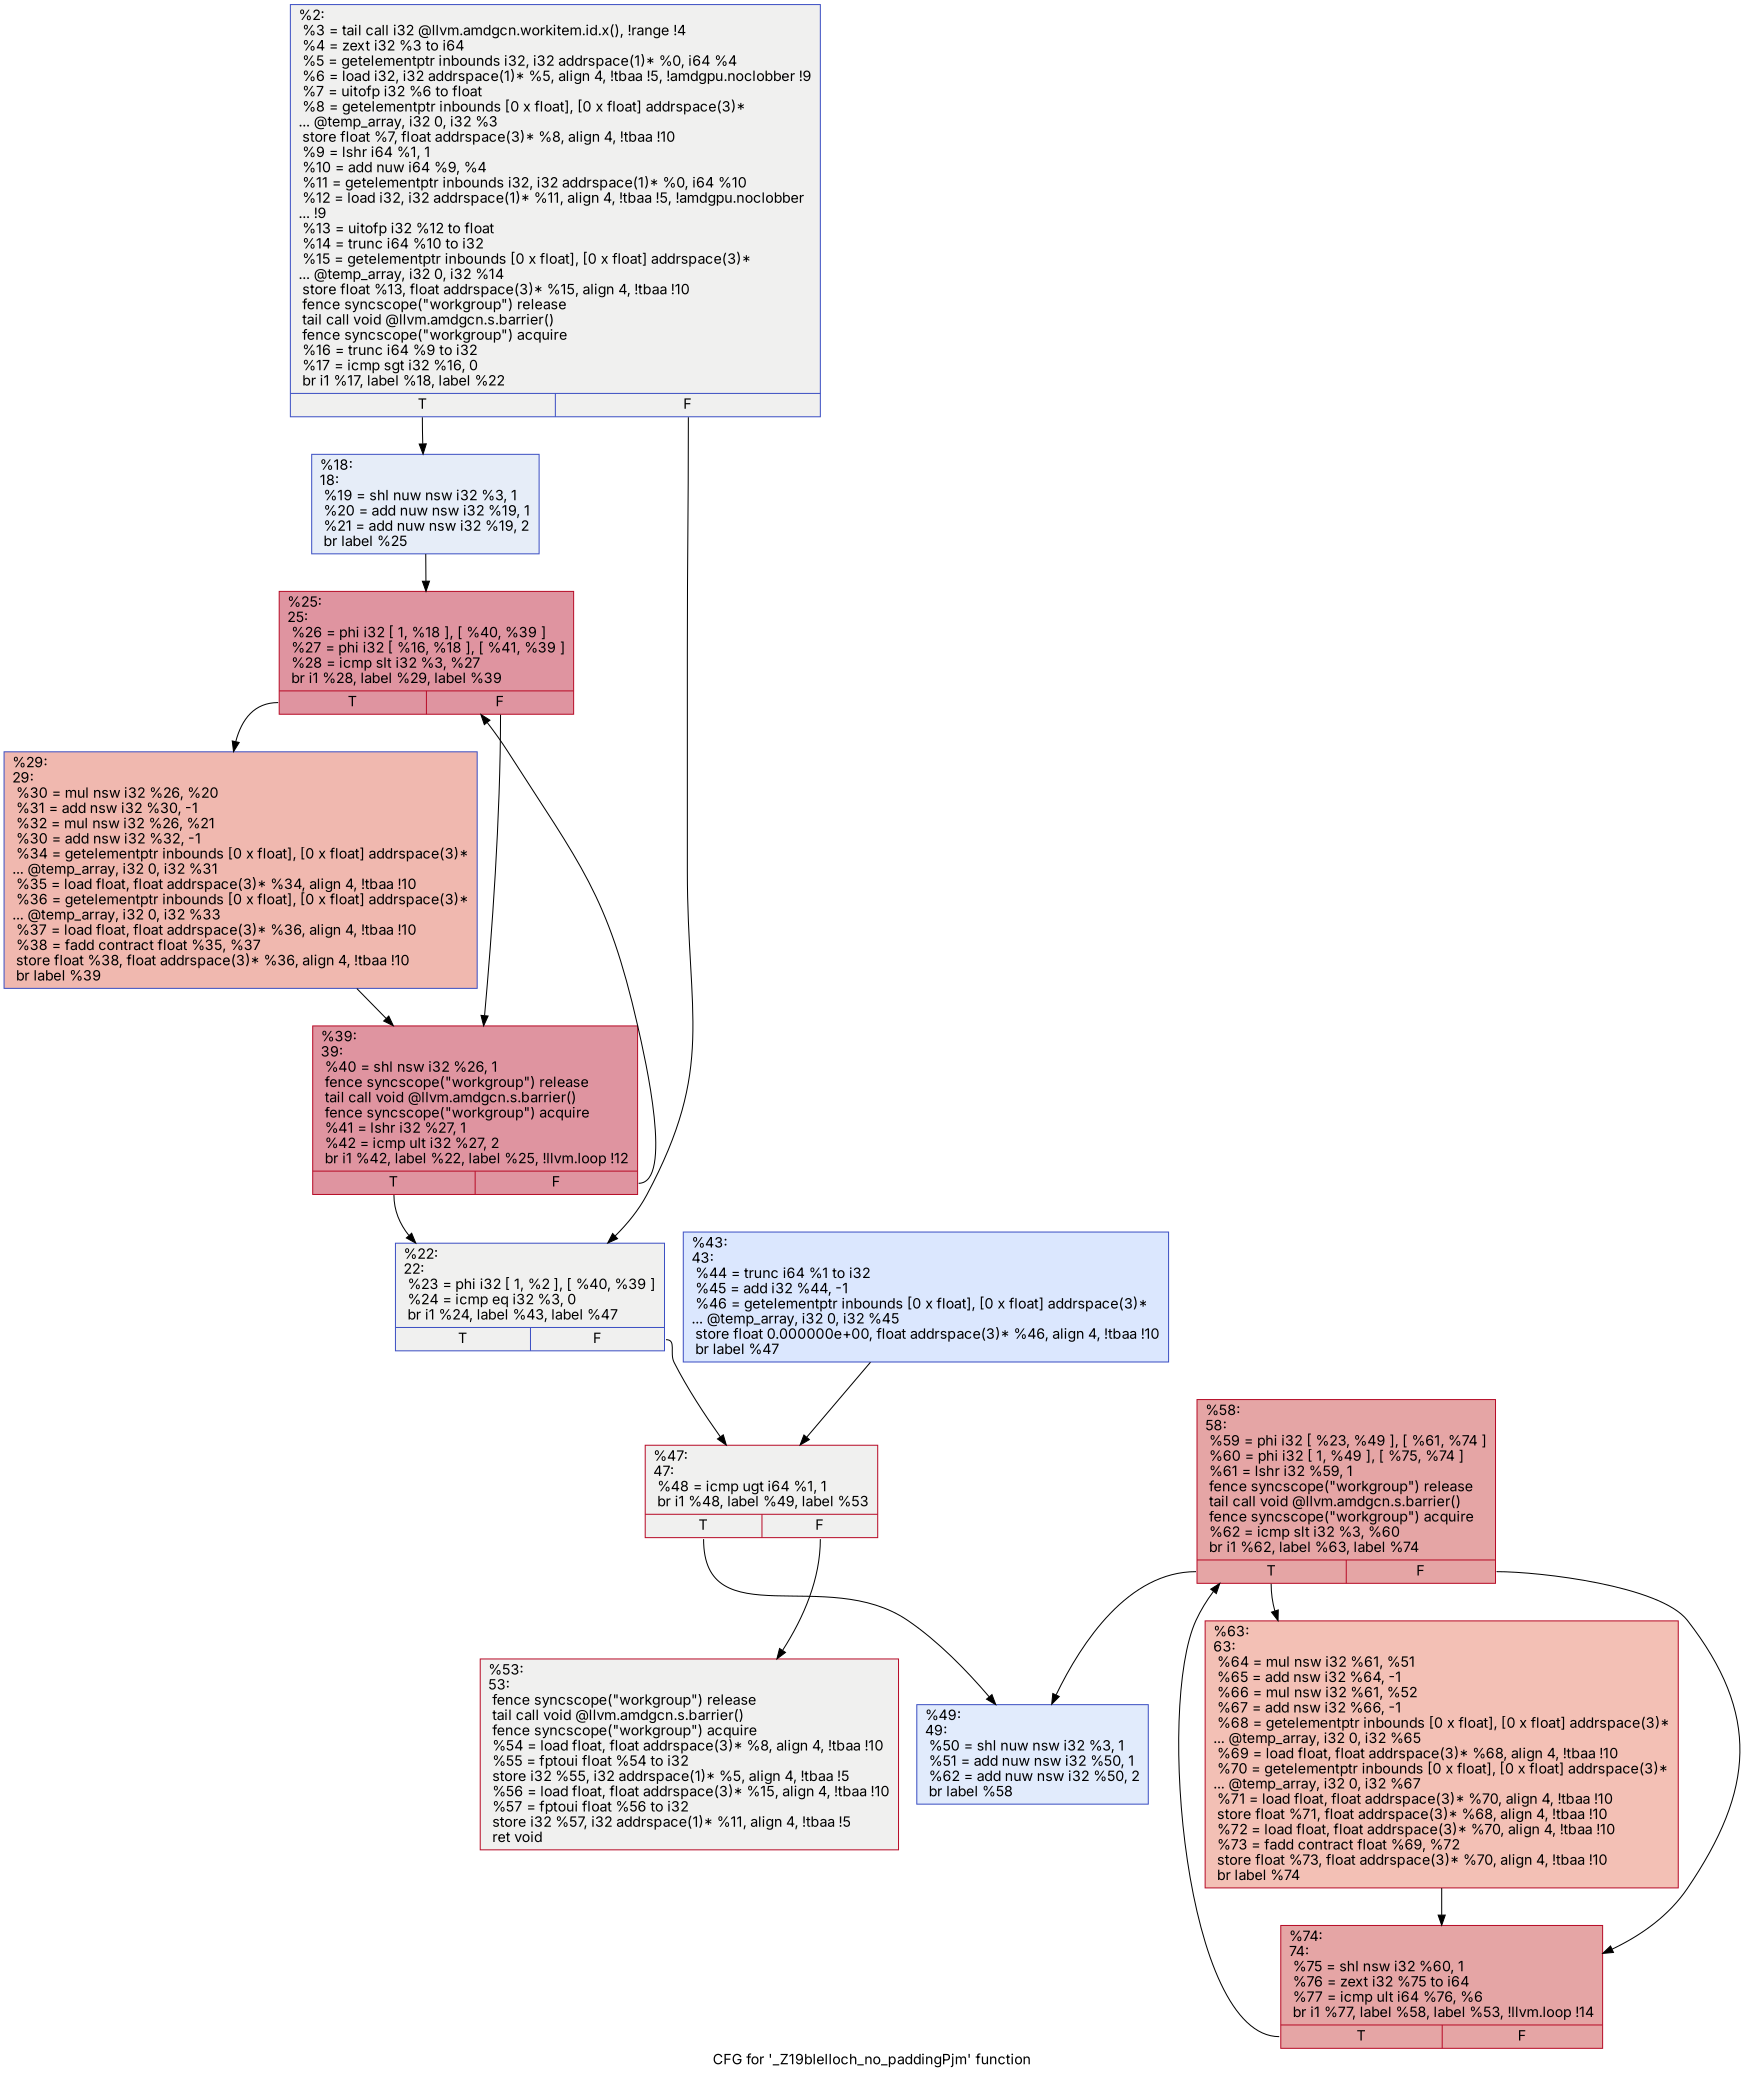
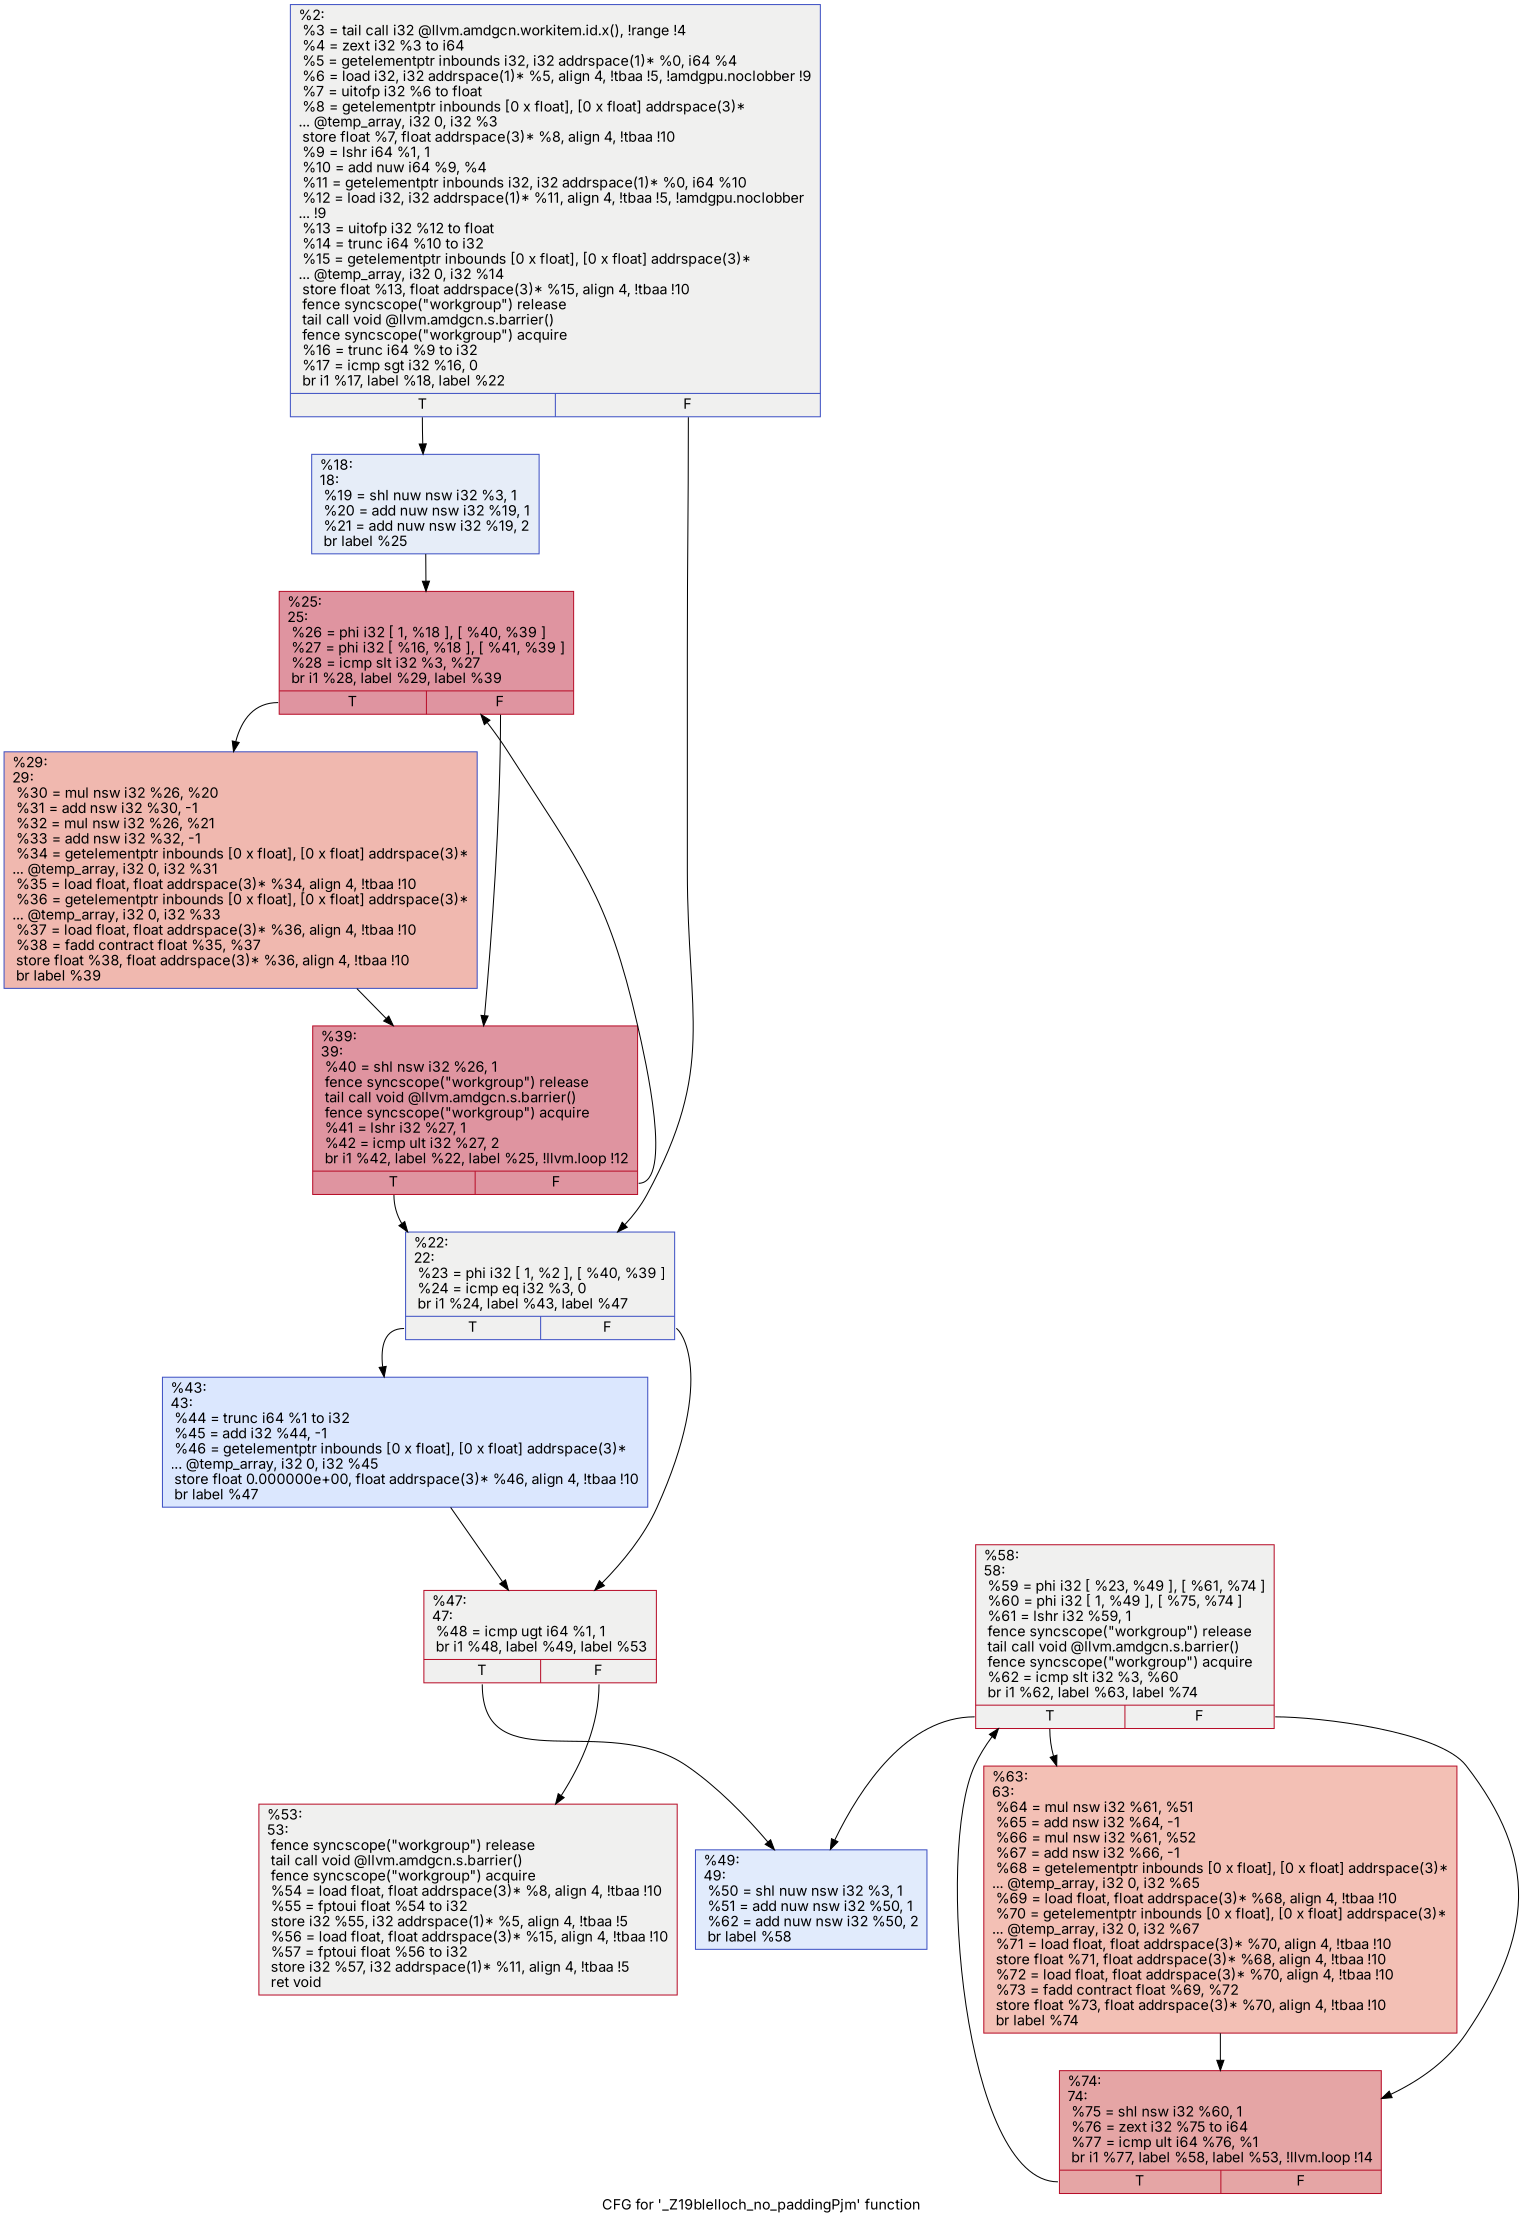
node "%29:": text "%30 = add nsw i32 %32, -1" -> "%33 = add nsw i32 %32, -1"
edge "%22:" -> "%43:": added
node "%58:": fillcolor #c5333470 -> #dedcdb70
node "%74:": text "%77 = icmp ult i64 %76, %6" -> "%77 = icmp ult i64 %76, %1"
